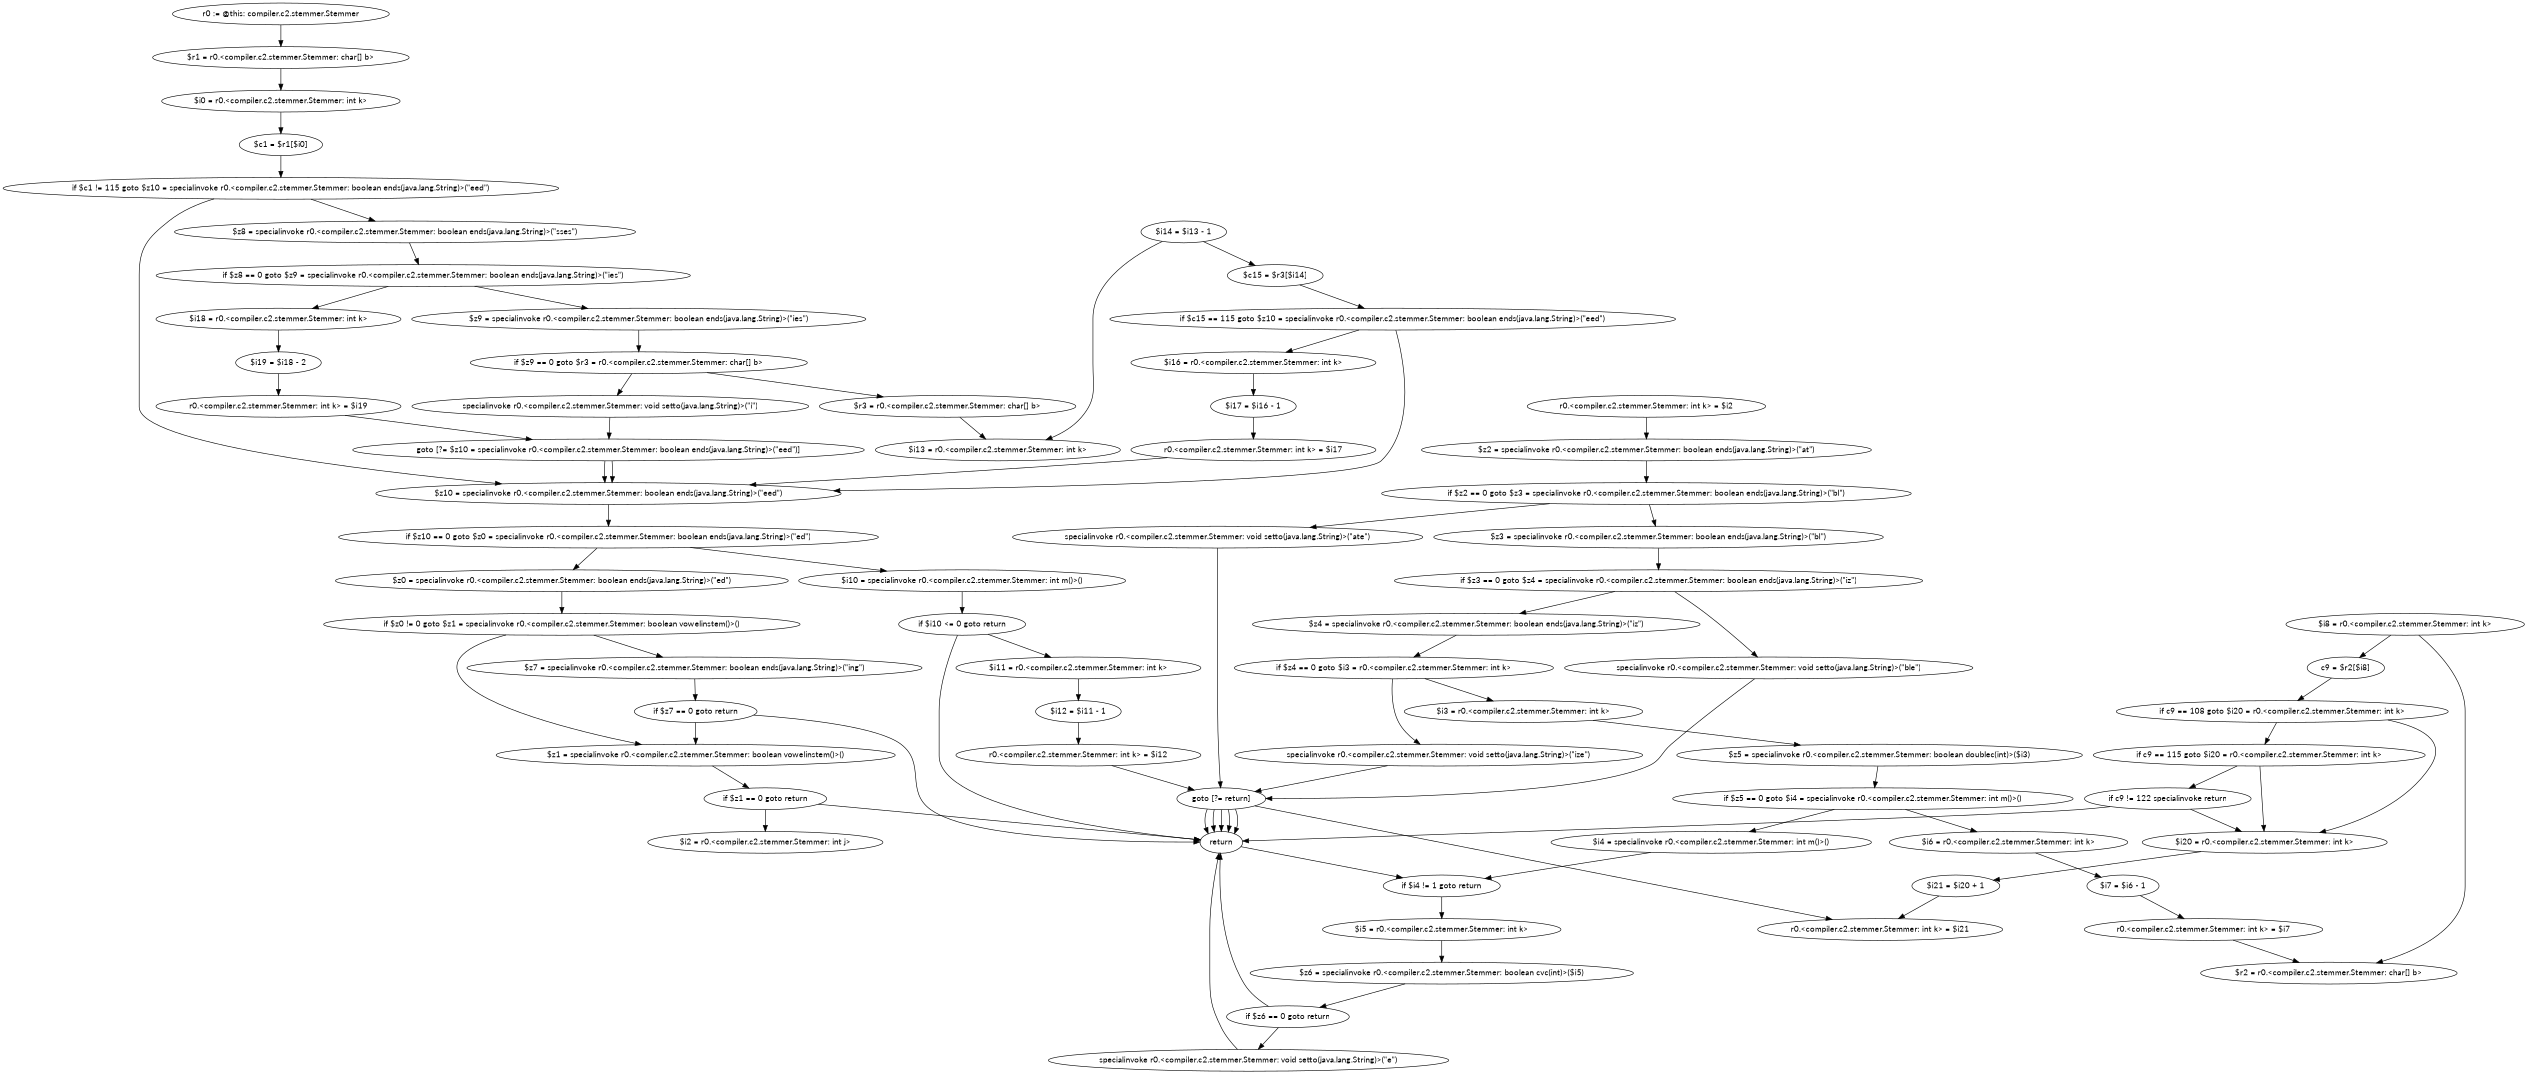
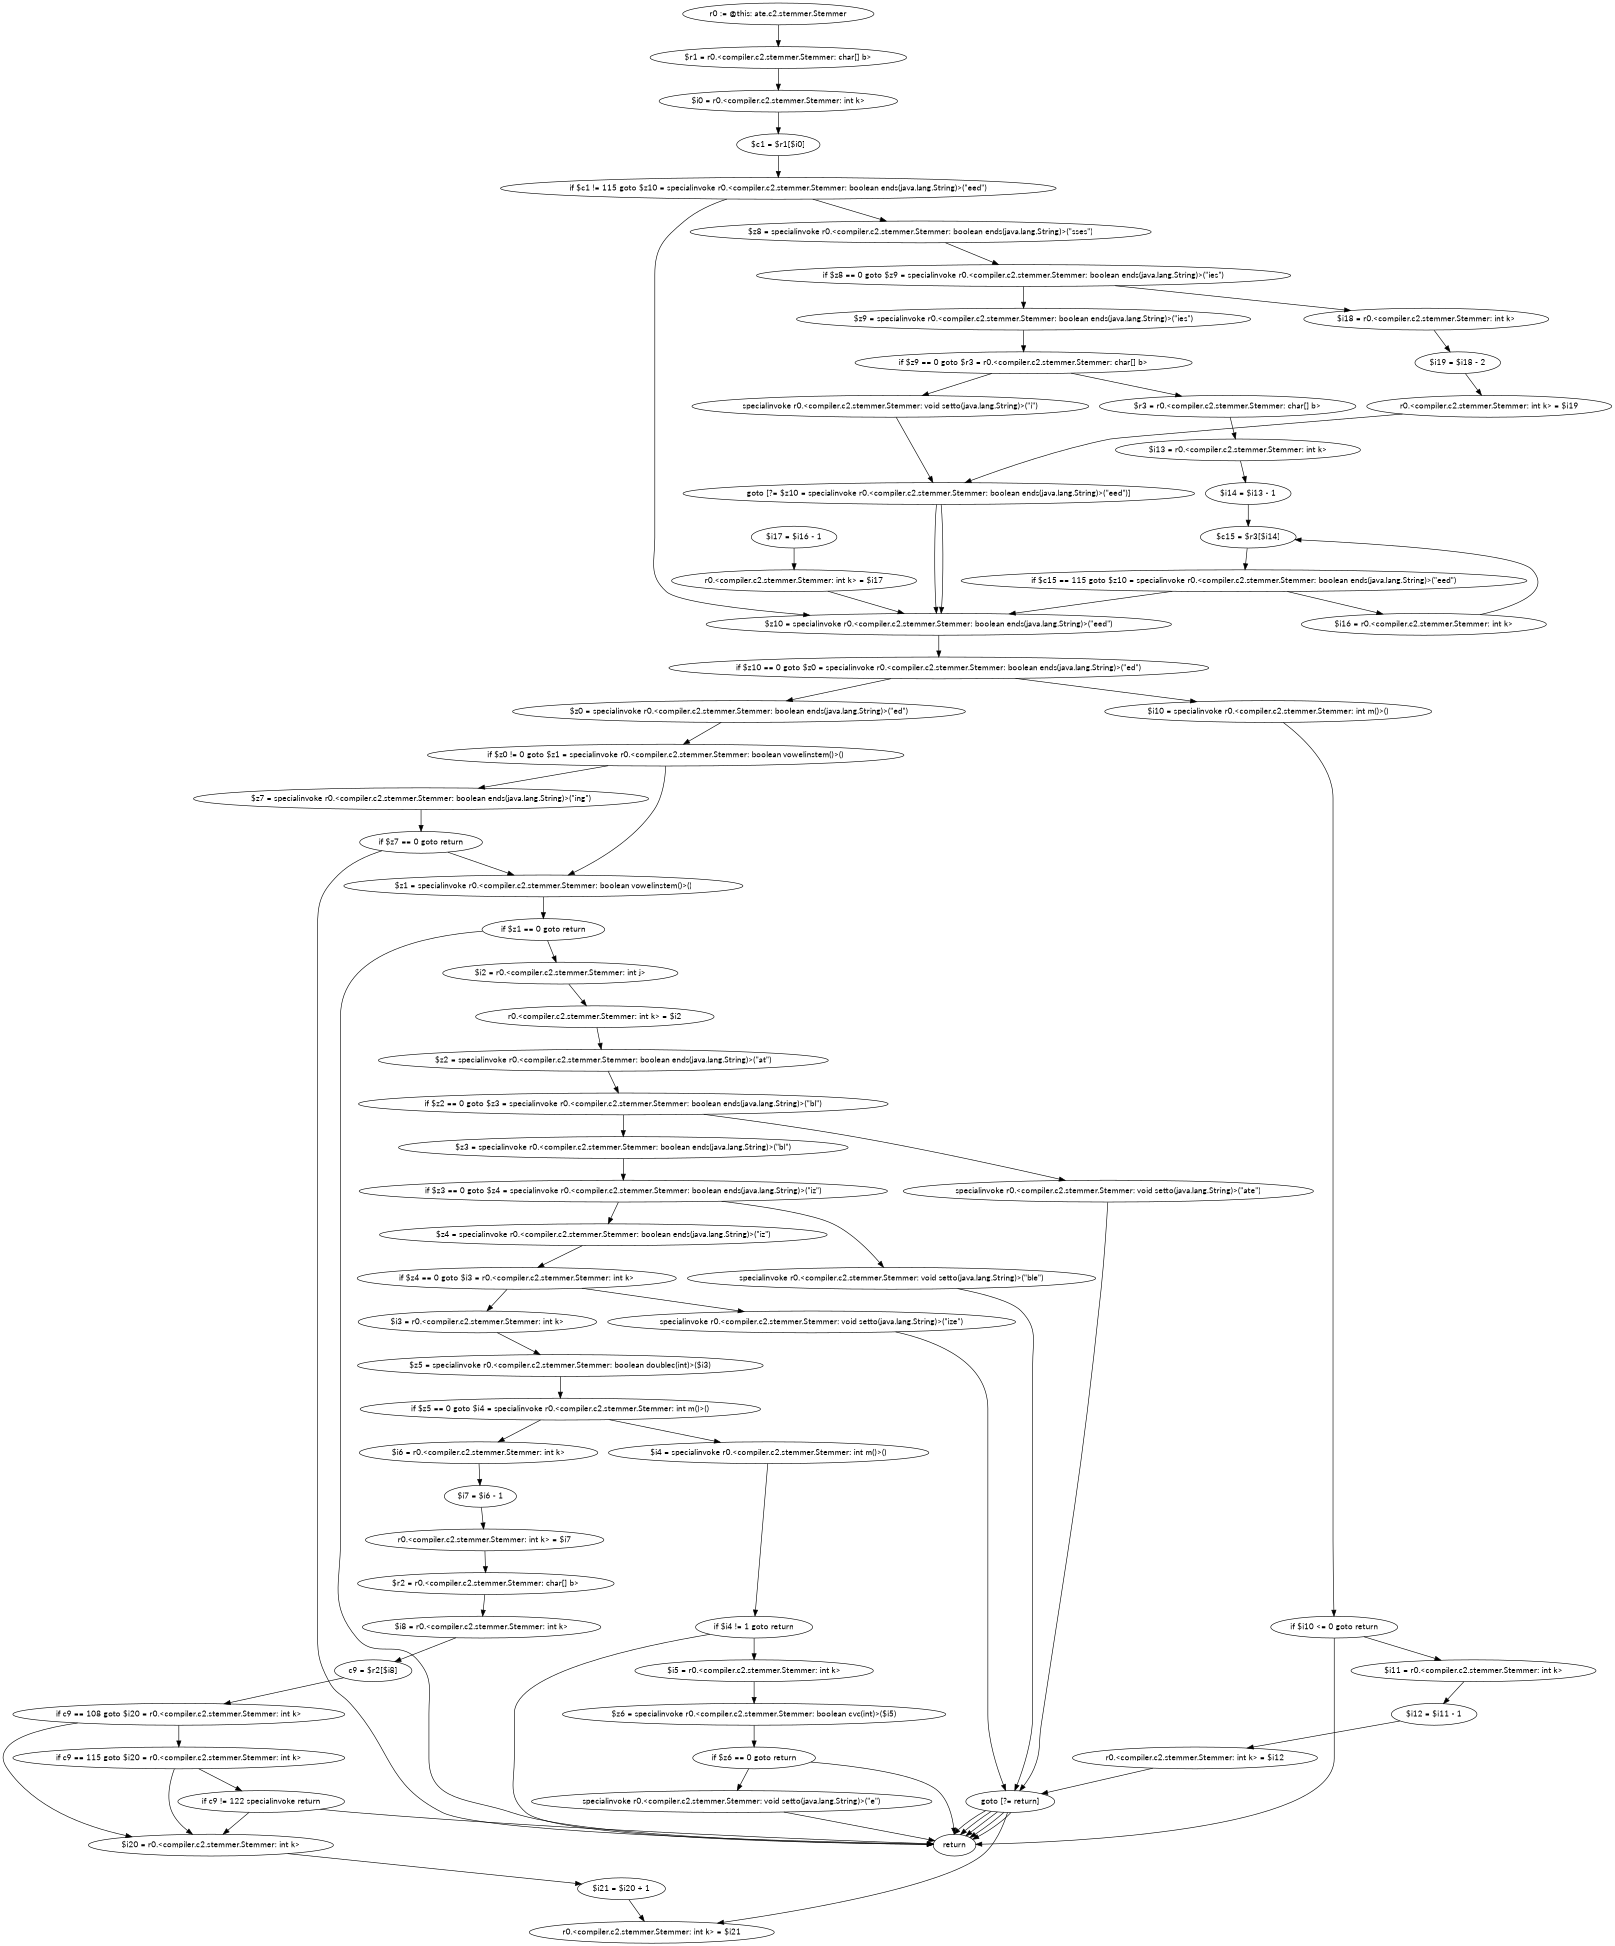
node "r0 := @this: compiler.c2.stemmer.Stemmer": label "r0 := @this: compiler.c2.stemmer.Stemmer" -> "r0 := @this: ate.c2.stemmer.Stemmer"
edge "$i14 = $i13 - 1" -> "$i13 = r0.<compiler.c2.stemmer.Stemmer: int k>": reversed
edge "$i16 = r0.<compiler.c2.stemmer.Stemmer: int k>" -> "$i17 = $i16 - 1": now "$i16 = r0.<compiler.c2.stemmer.Stemmer: int k>" -> "$c15 = $r3[$i14]"
edge "$i8 = r0.<compiler.c2.stemmer.Stemmer: int k>" -> "$r2 = r0.<compiler.c2.stemmer.Stemmer: char[] b>": reversed
edge "return" -> "if $i4 != 1 goto return": reversed
edge "$i2 = r0.<compiler.c2.stemmer.Stemmer: int j>" -> "r0.<compiler.c2.stemmer.Stemmer: int k> = $i2": added
